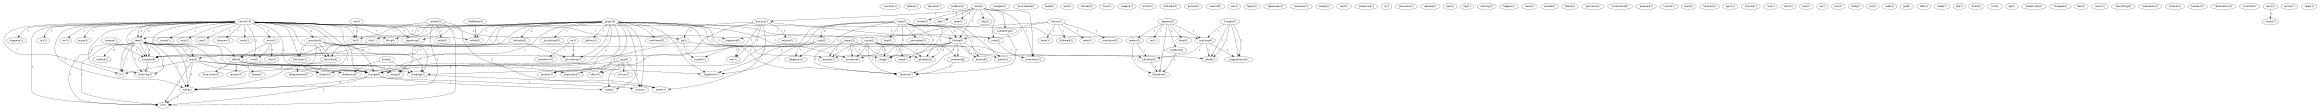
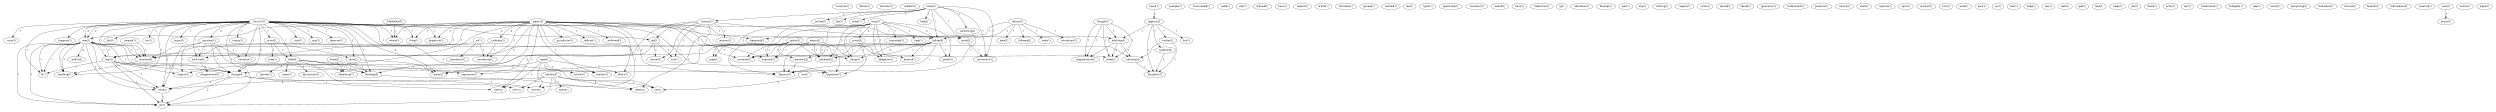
edge "appears(2)" -> "heart(1)": reversed
edge "zilch(1)" -> "faith(6)": reversed
edge "mass(7)" -> "way(5)": added, label "2"
